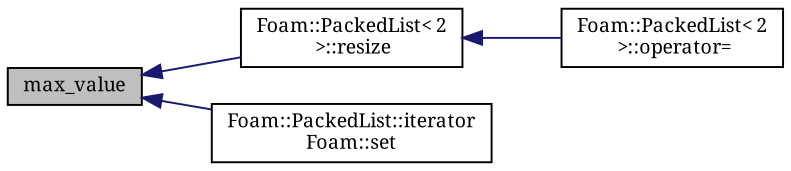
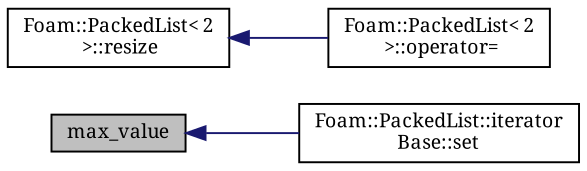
edge "Foam::PackedList< 2 >::resize" -> "max_value": removed
node "Foam::PackedList::iterator Foam::set": label "Foam::PackedList::iterator Foam::set" -> "Foam::PackedList::iterator Base::set"
